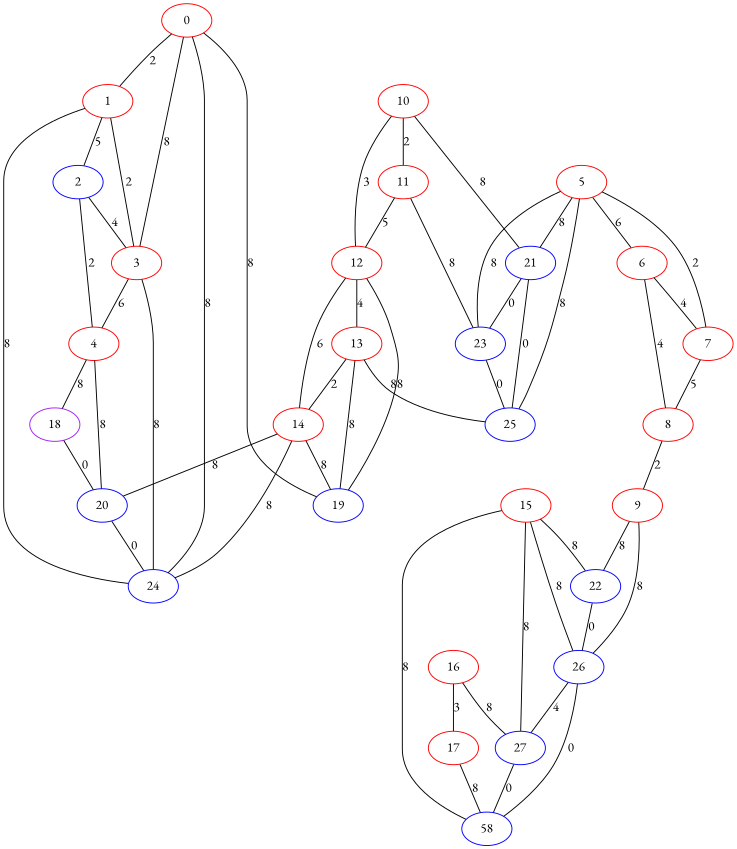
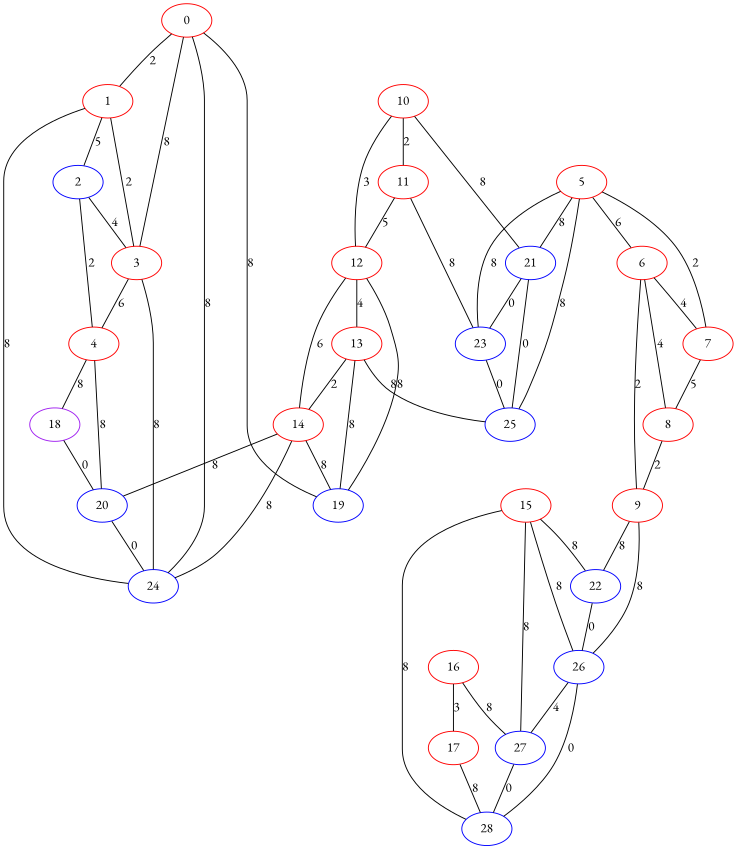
edge "6" -- "9": added, label "2"
node "58": label "58" -> "28"
